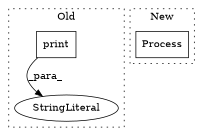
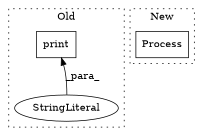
edge "print" -> "StringLiteral": reversed
